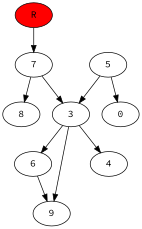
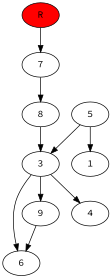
edge "7" -> "3": now "8" -> "3"
node "0": label "0" -> "1"
edge "6" -> "9": reversed
